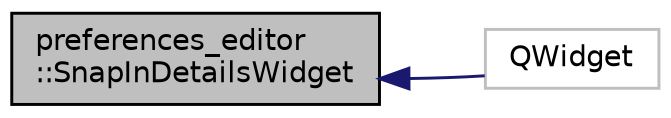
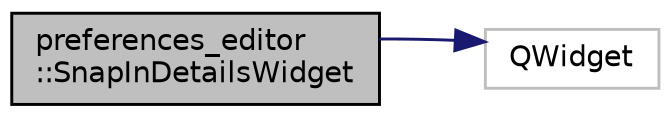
edge "QWidget" -> "preferences_editor ::SnapInDetailsWidget": reversed
